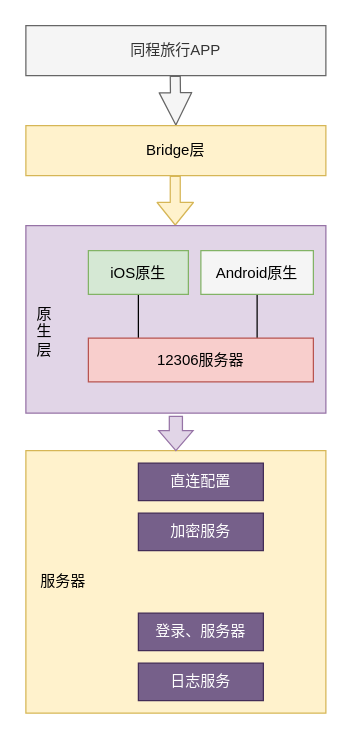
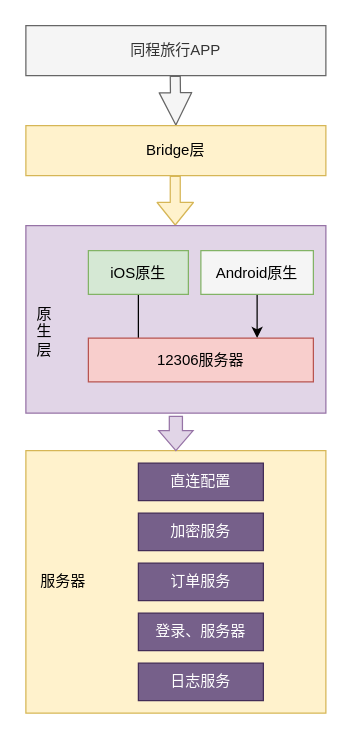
edge "Android原生" -- "12306服务器": arrowhead none -> classic
node "订单服务": added
